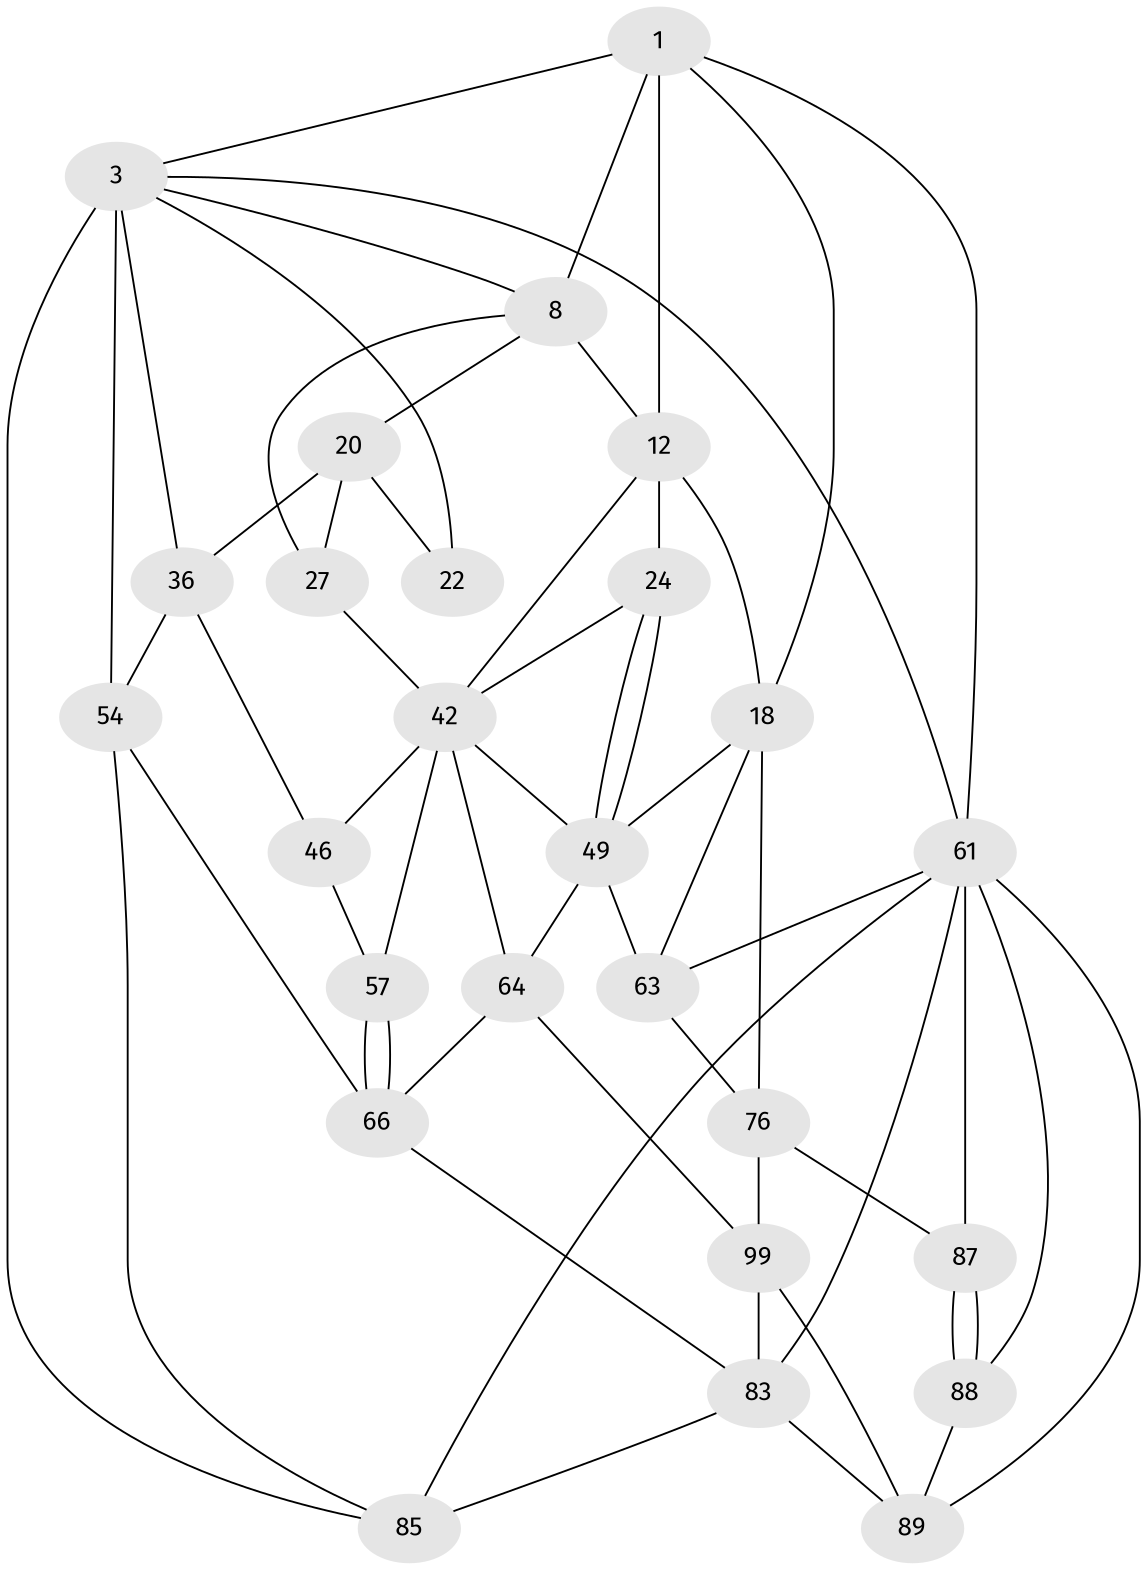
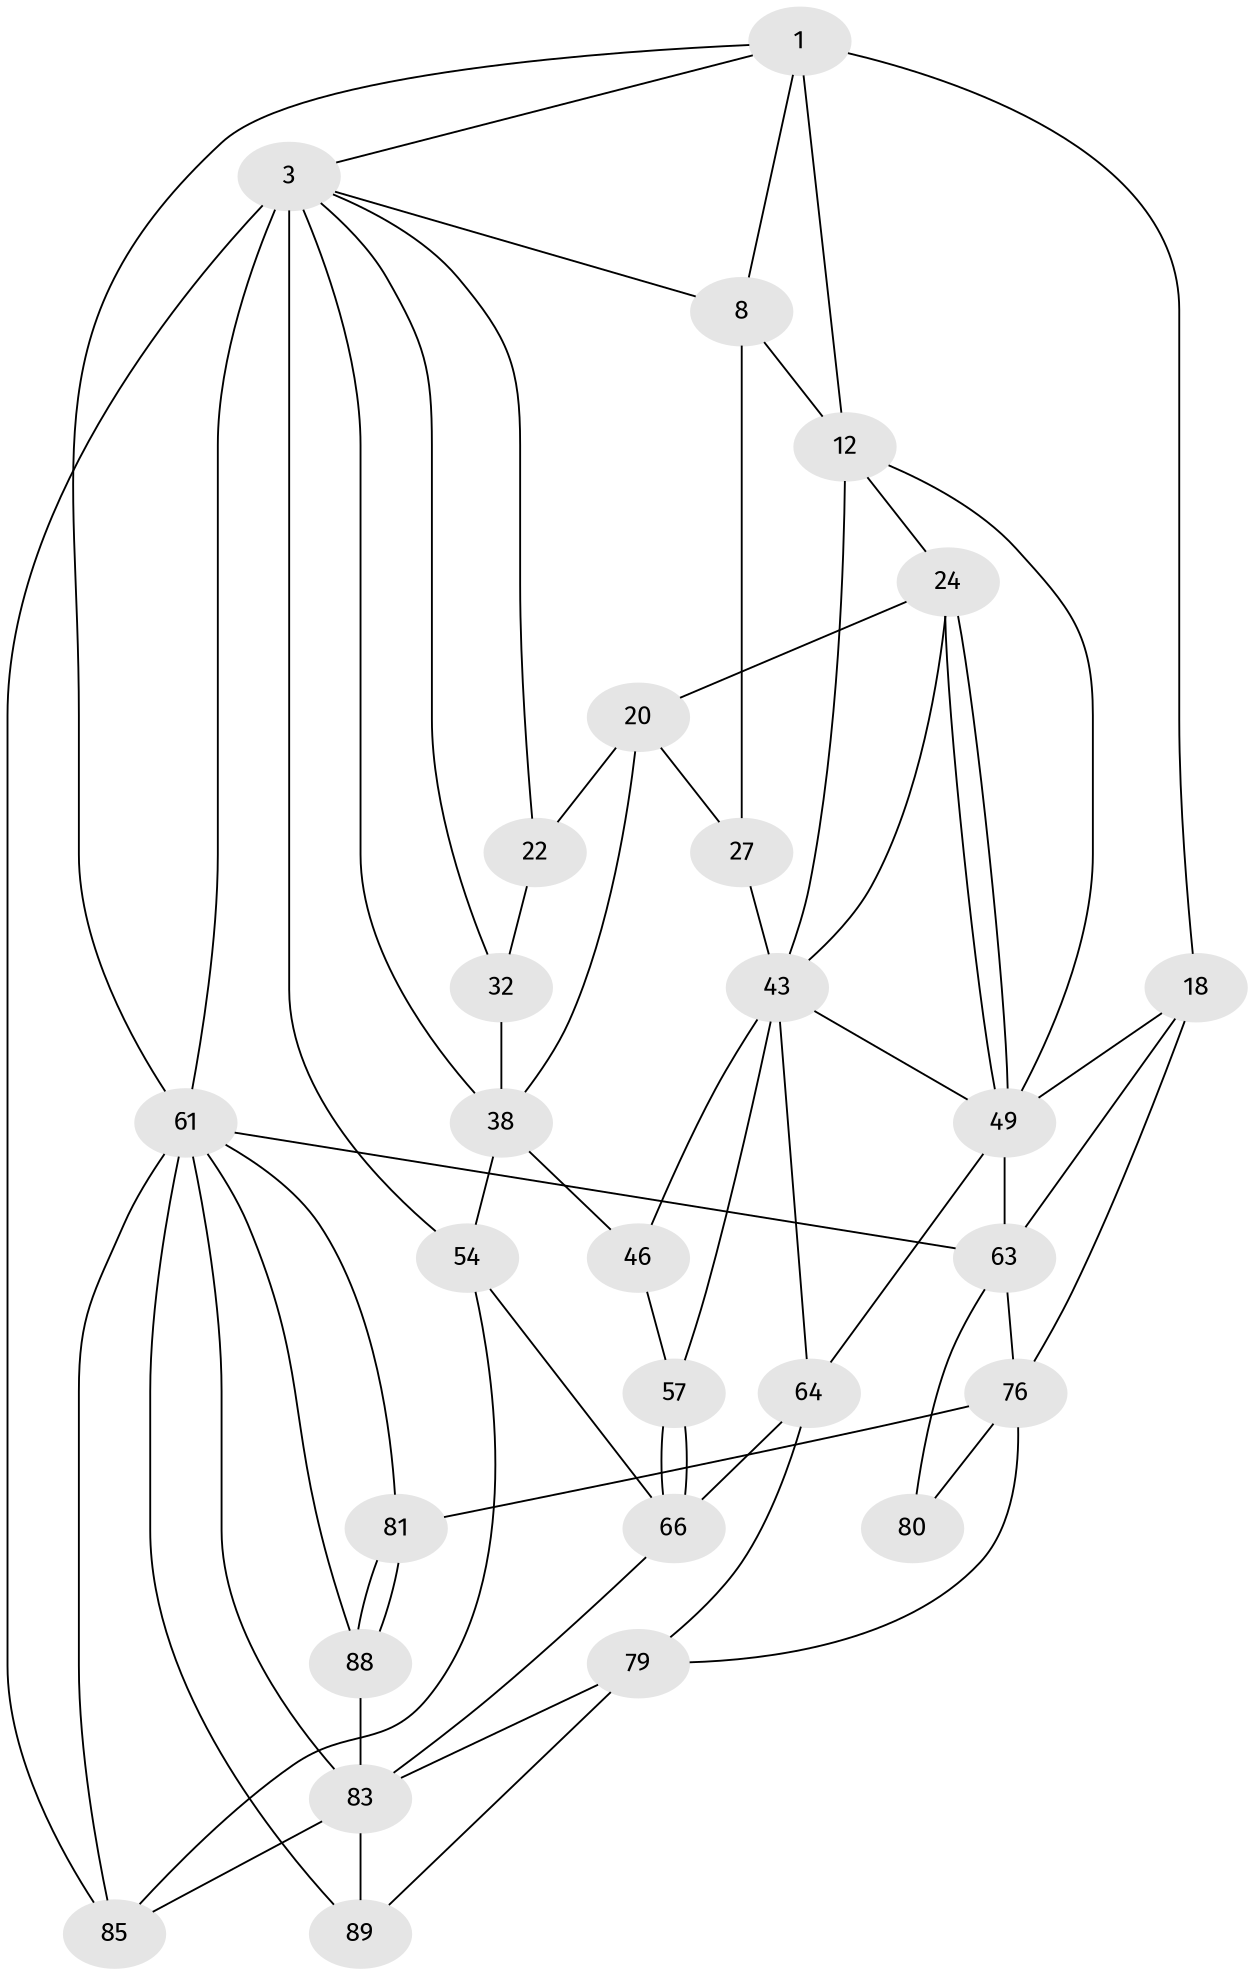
edge "8" -- "20": now "24" -- "20"
edge "12" -- "18": now "12" -- "49"
node "36": label "36" -> "38"
node "42": label "42" -> "43"
node "32": added
node "99": label "99" -> "79"
node "87": label "87" -> "81"
edge "88" -- "89": now "88" -- "83"
node "80": added
